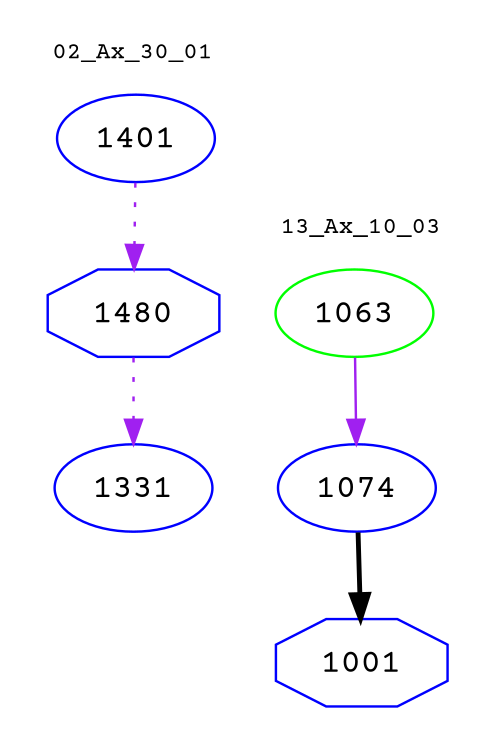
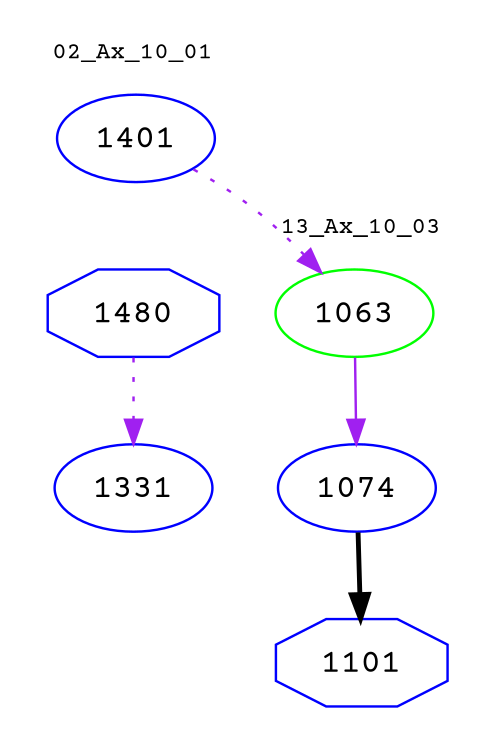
cluster "02_Ax_30_01": label "02_Ax_30_01" -> "02_Ax_10_01"
edge "1401" -> "1480": now "1401" -> "1063"
node "1001": label "1001" -> "1101"
